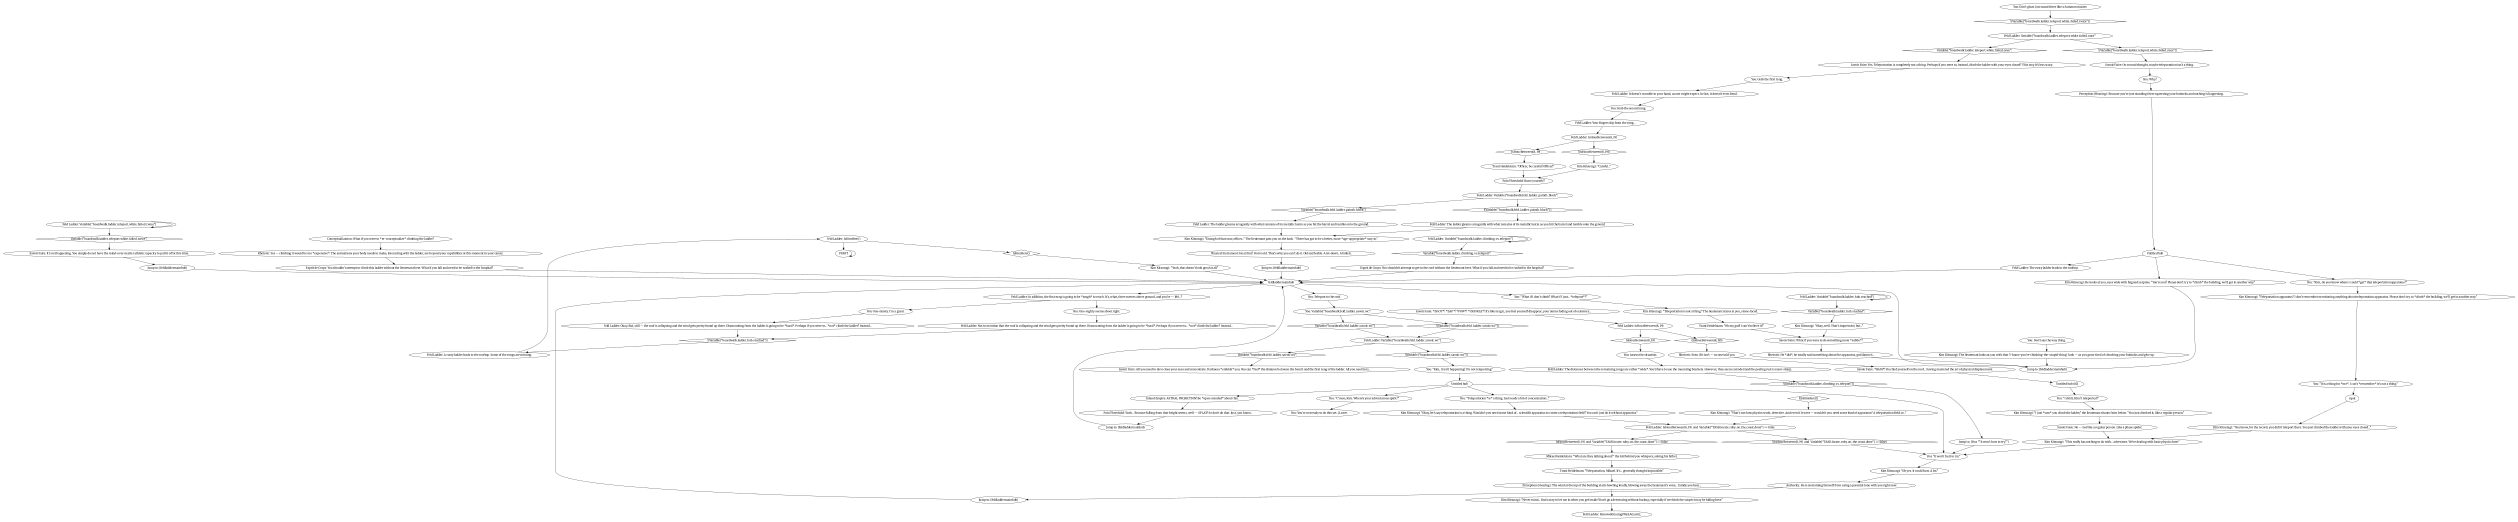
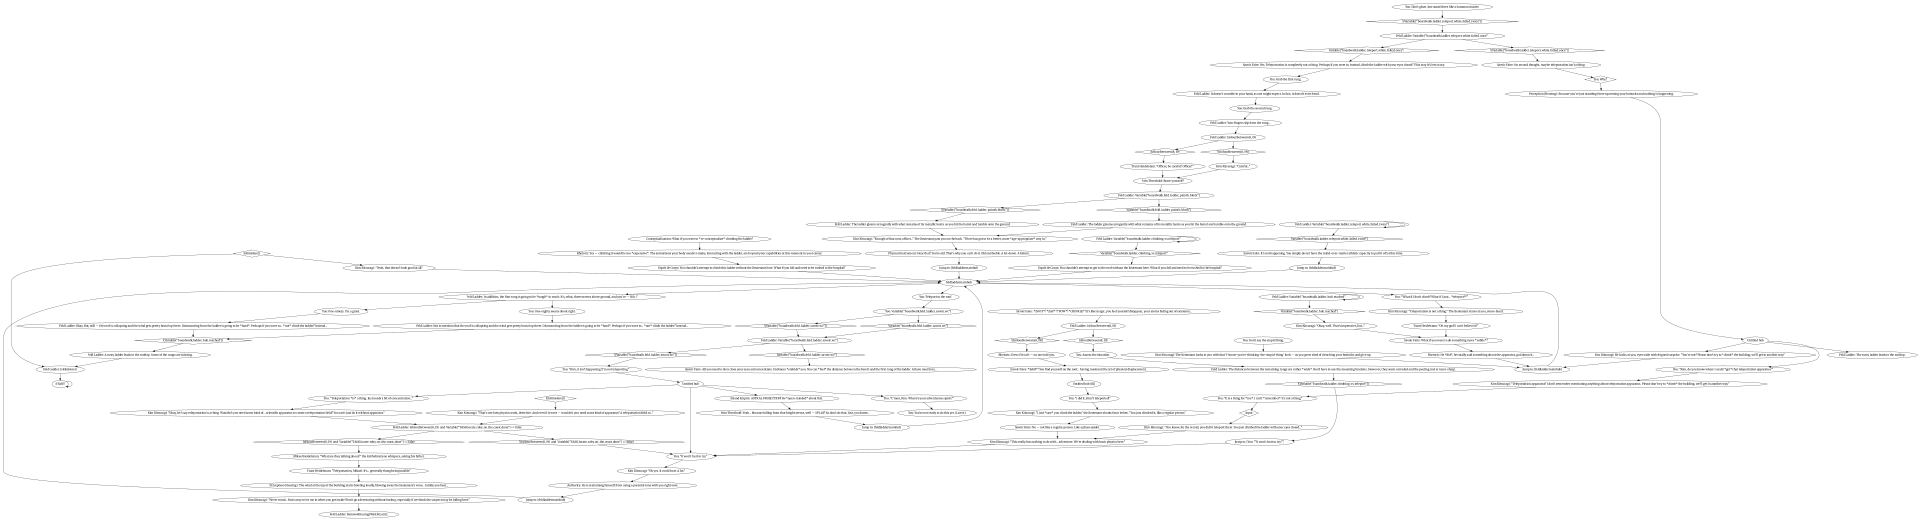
node "You: Why?": shape ellipse -> diamond
edge "Feld Ladder: IsKimHere()" -> "IsKimHere()": reversed
edge "Feld Ladder: The rusty ladder leads to the rooftop." -> "feldladdermainhub": removed
node "You: Don't say the way thing.": label "You: Don't say the way thing." -> "You: Don't say the stupid thing."
node "input": shape ellipse -> diamond
